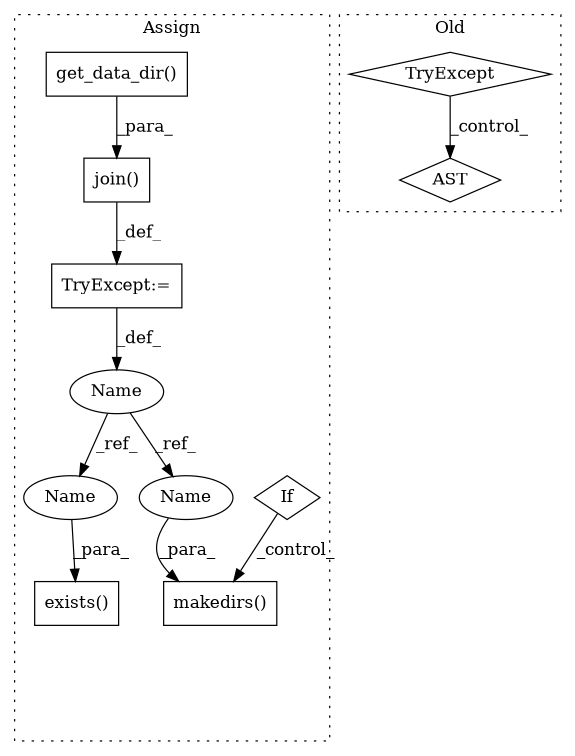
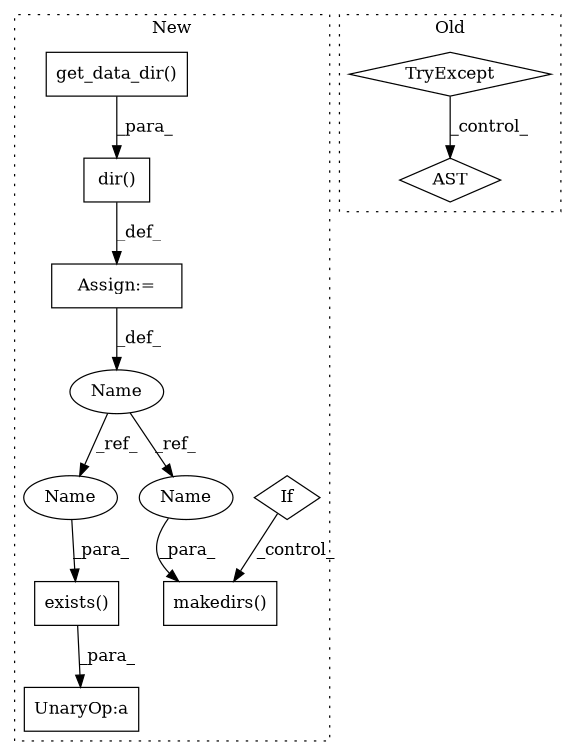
cluster "Assign": label "Assign" -> "New"
node "join()": label "join()" -> "dir()"
node "TryExcept:=": label "TryExcept:=" -> "Assign:="
node "UnaryOp:a": added
